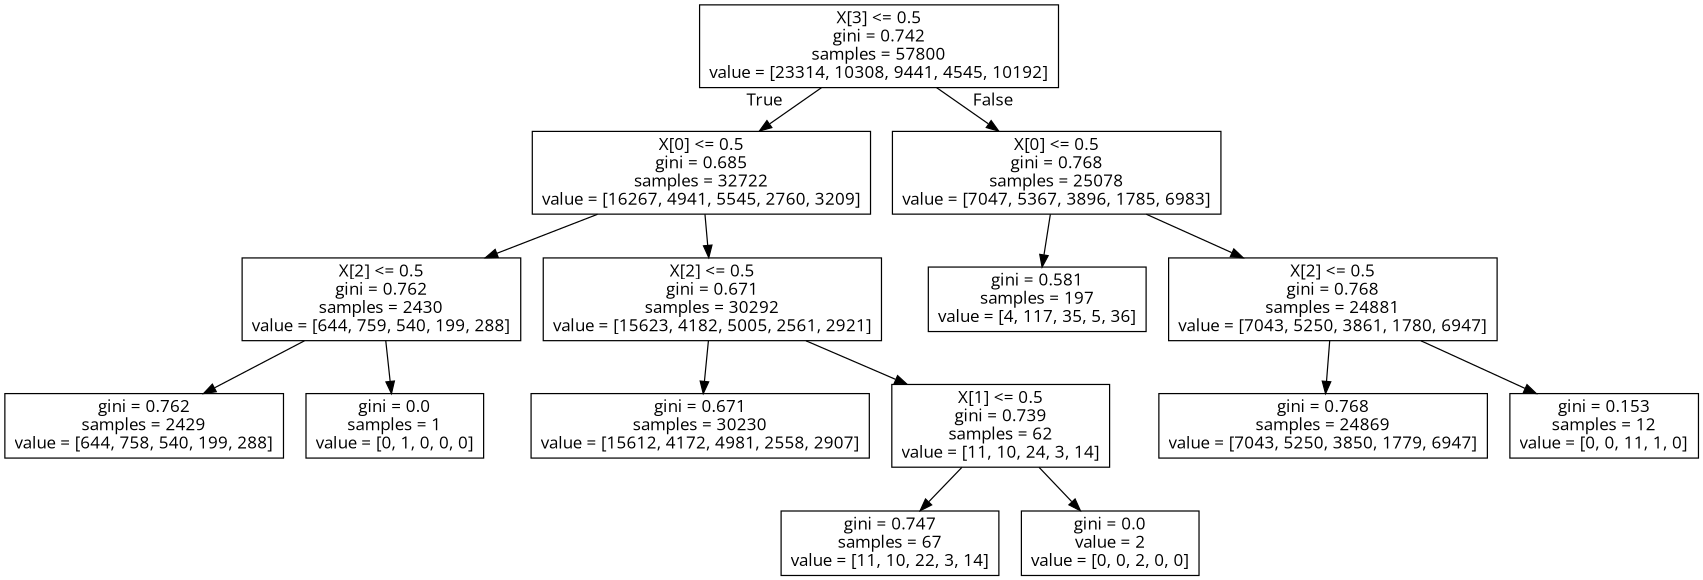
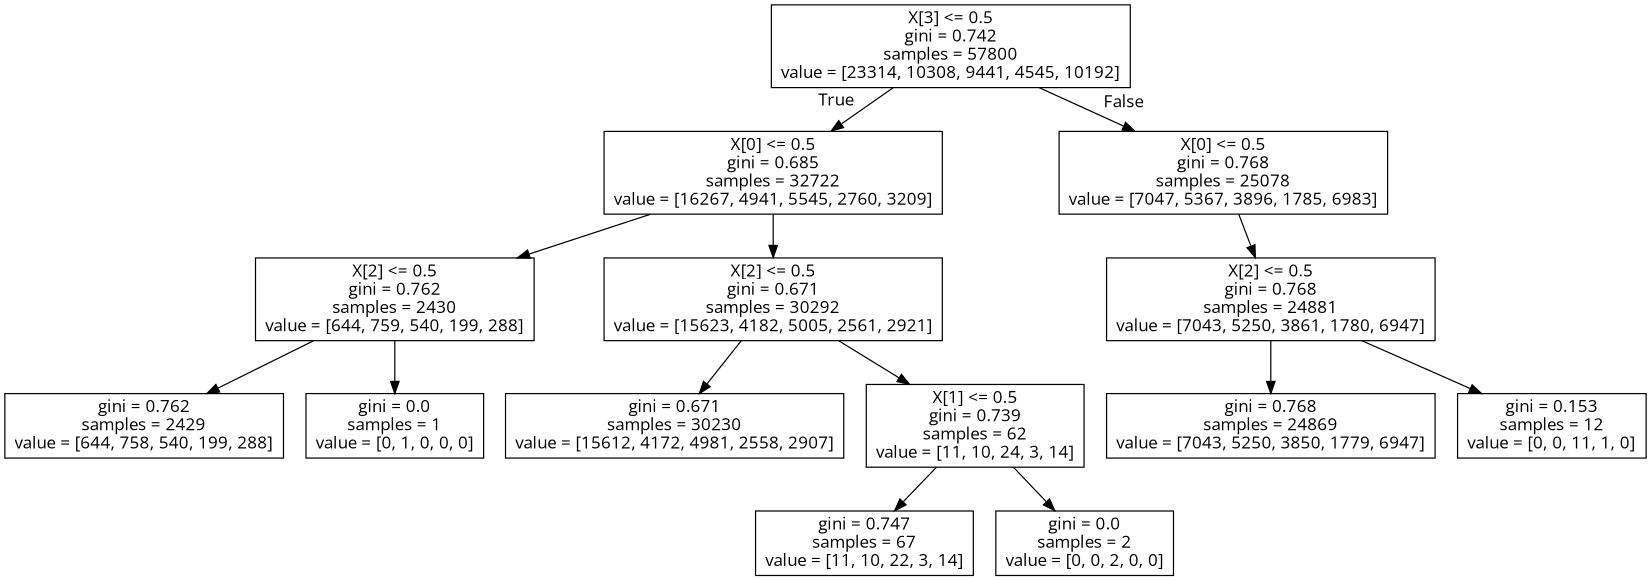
node "gini = 0.581 samples = 197 value = [4, 117, 35, 5, 36]": removed
node "gini = 0.0 value = 2 value = [0, 0, 2, 0, 0]": label "gini = 0.0 value = 2 value = [0, 0, 2, 0, 0]" -> "gini = 0.0 samples = 2 value = [0, 0, 2, 0, 0]"
